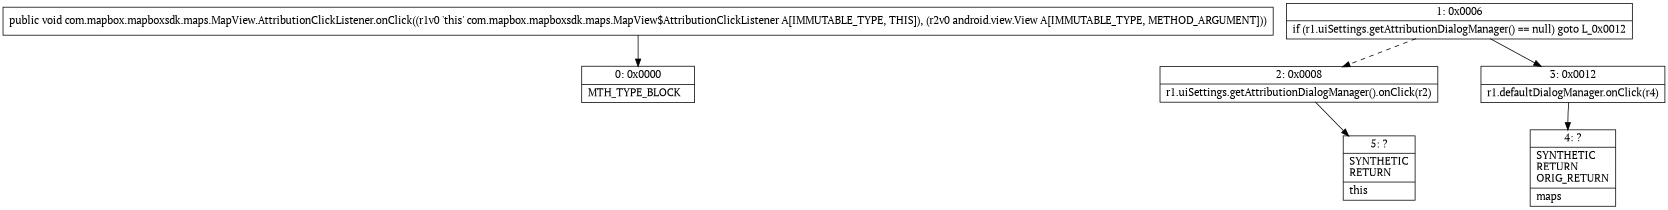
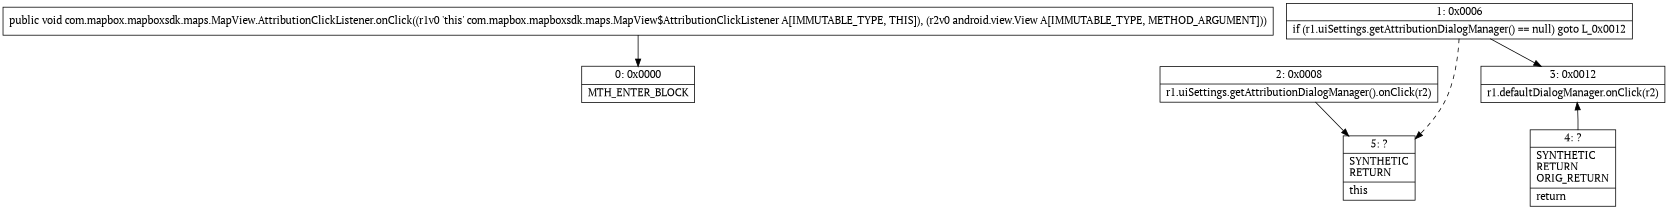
edge "1: 0x0006" -> "2: 0x0008": now "1: 0x0006" -> "5: ?"
node "0: 0x0000": text "MTH_TYPE_BLOCK" -> "MTH_ENTER_BLOCK"
node "3: 0x0012": text "r1.defaultDialogManager.onClick(r4)" -> "r1.defaultDialogManager.onClick(r2)"
edge "3: 0x0012" -> "4: ?": reversed
node "4: ?": text "maps" -> "return"
